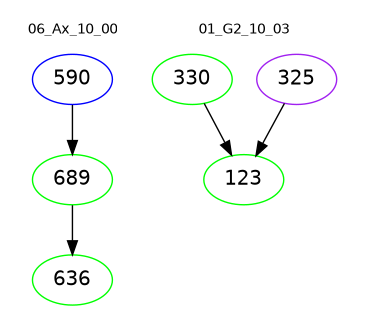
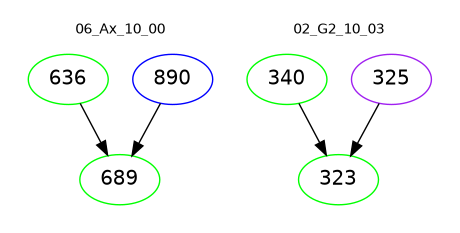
cluster "01_G2_10_03": label "01_G2_10_03" -> "02_G2_10_03"
node "590": label "590" -> "890"
node "330": label "330" -> "340"
node "123": label "123" -> "323"
edge "689" -> "636": reversed
